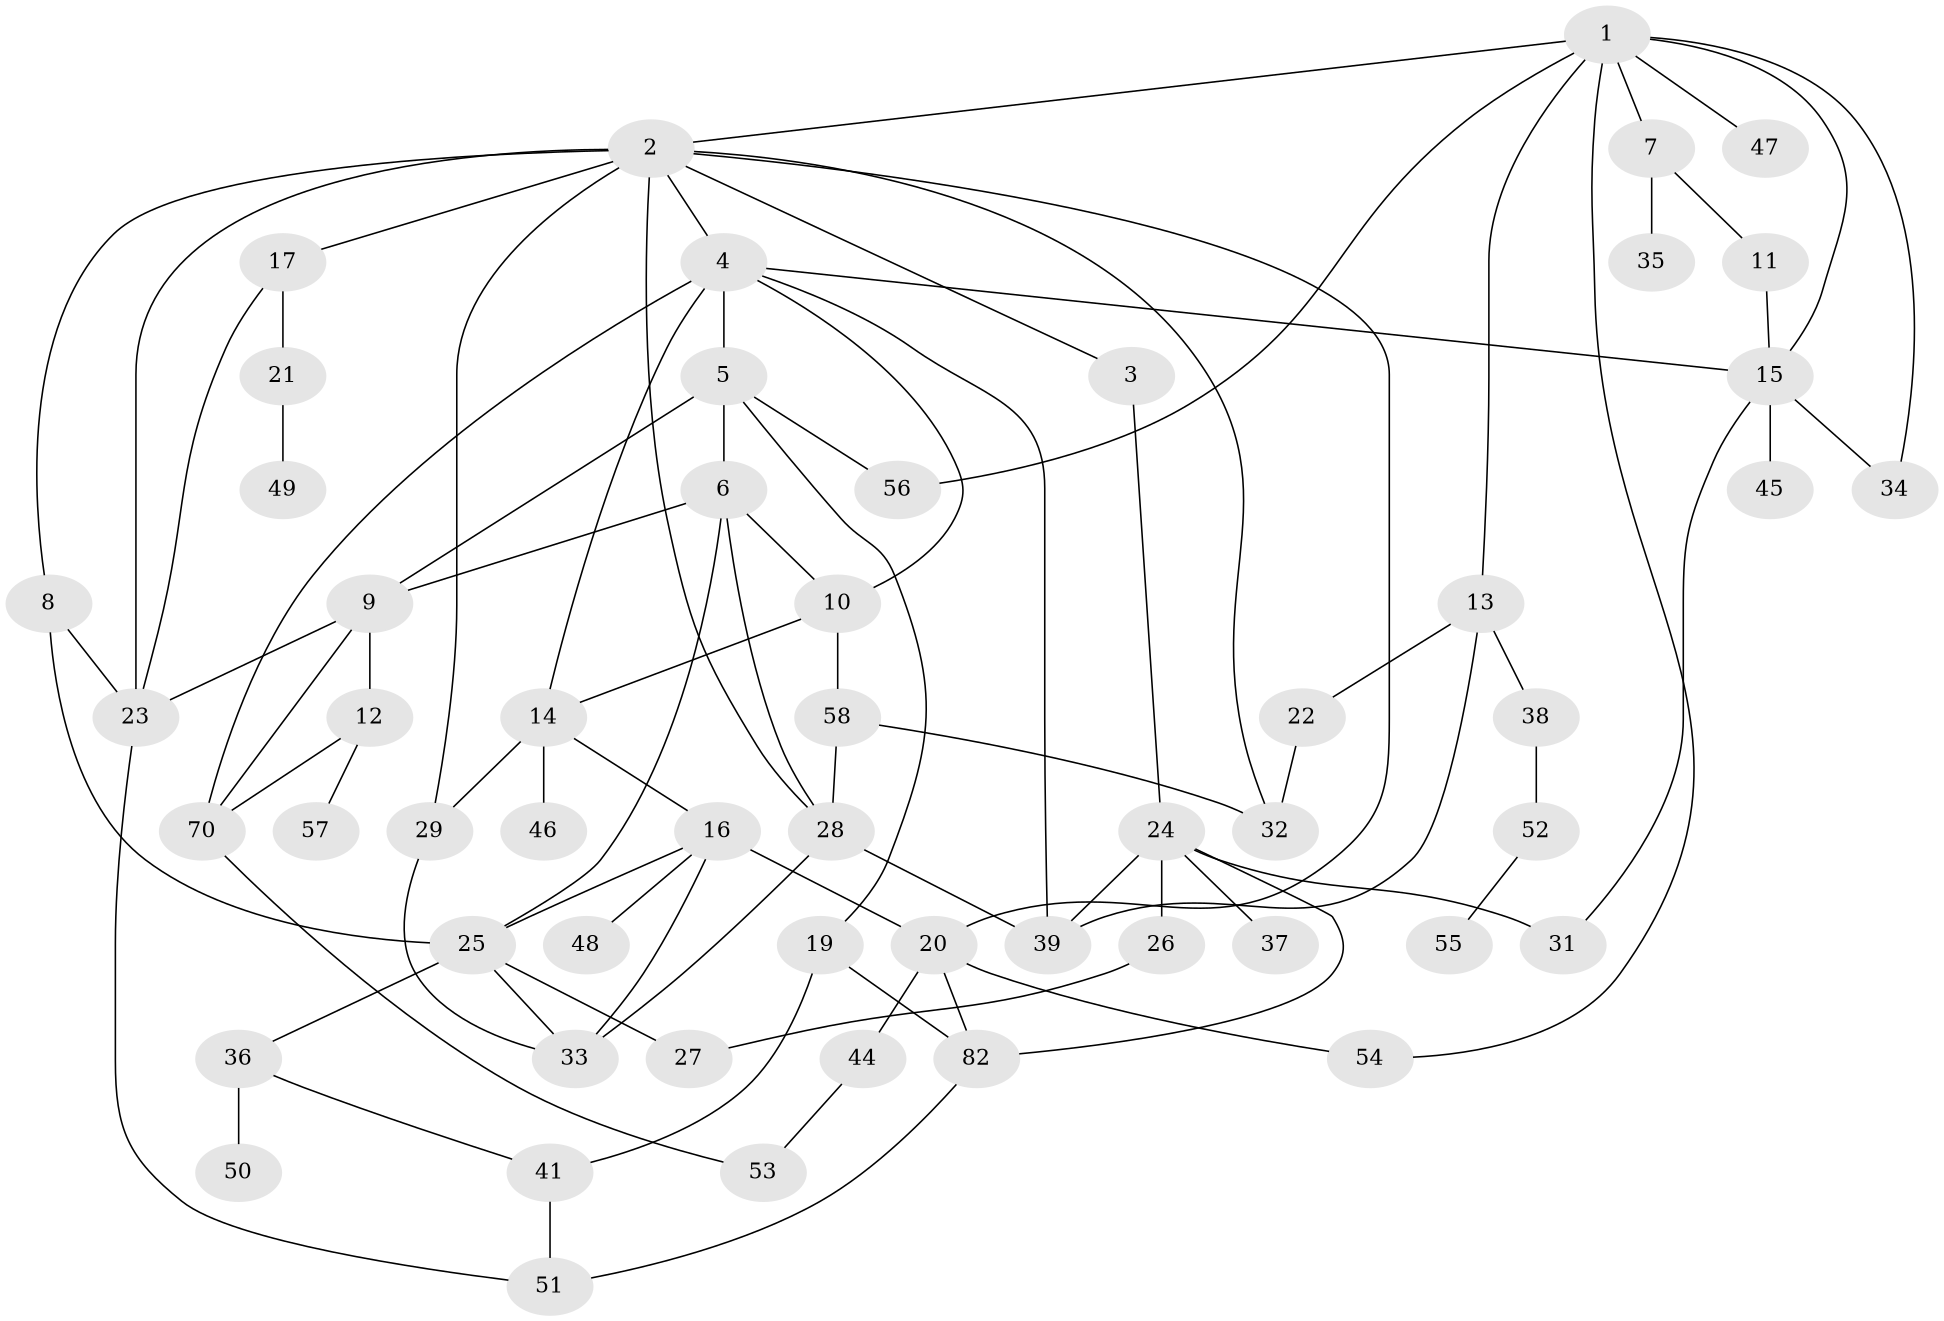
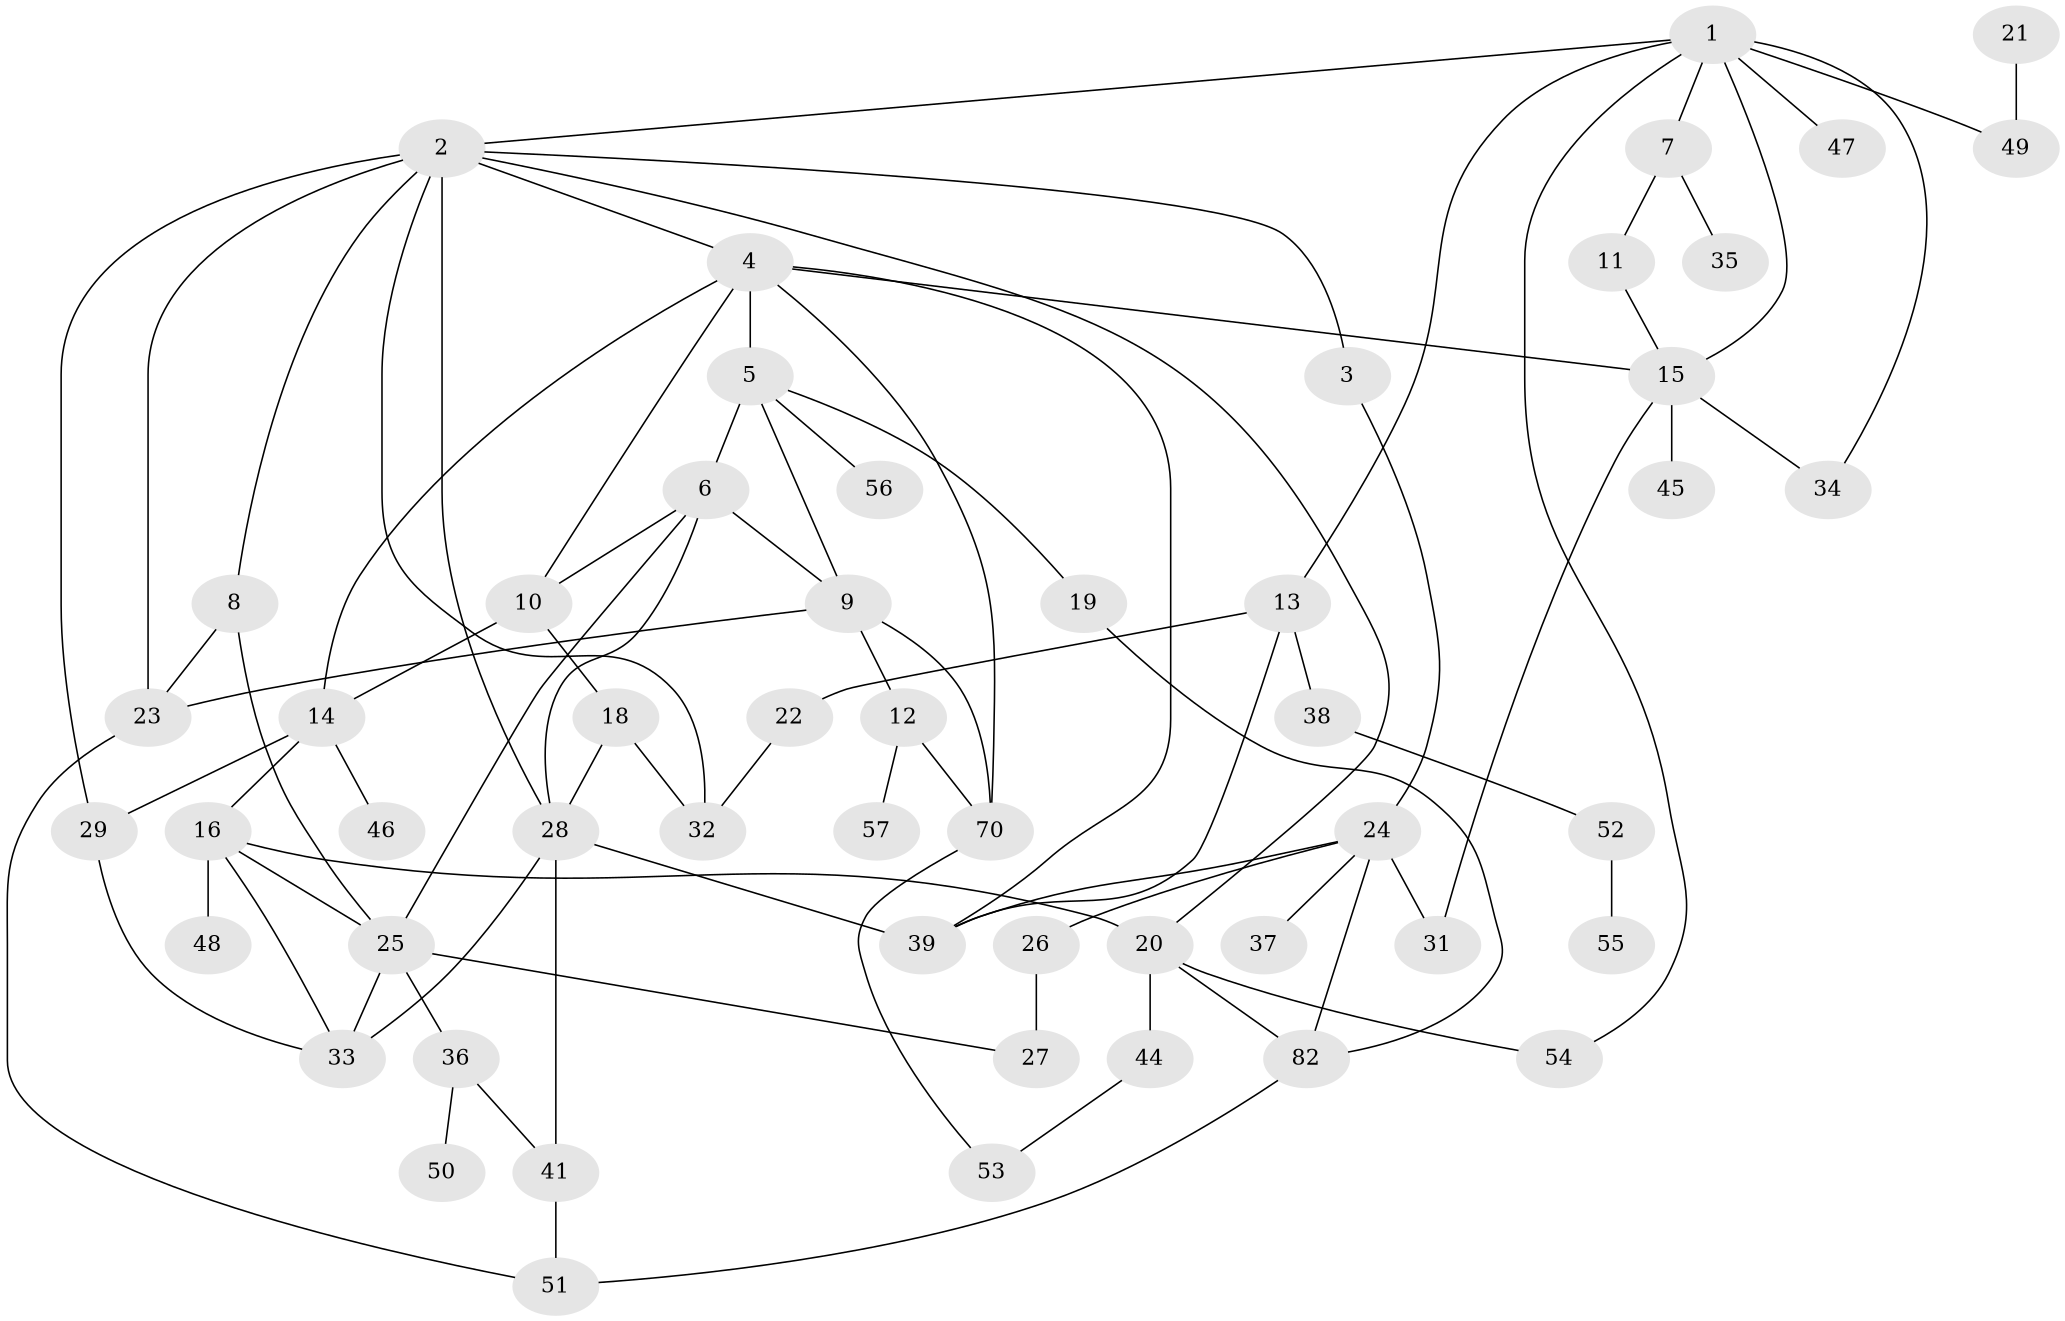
node "17": removed
edge "1" -- "56": now "1" -- "49"
node "58": label "58" -> "18"
edge "19" -- "41": now "28" -- "41"
